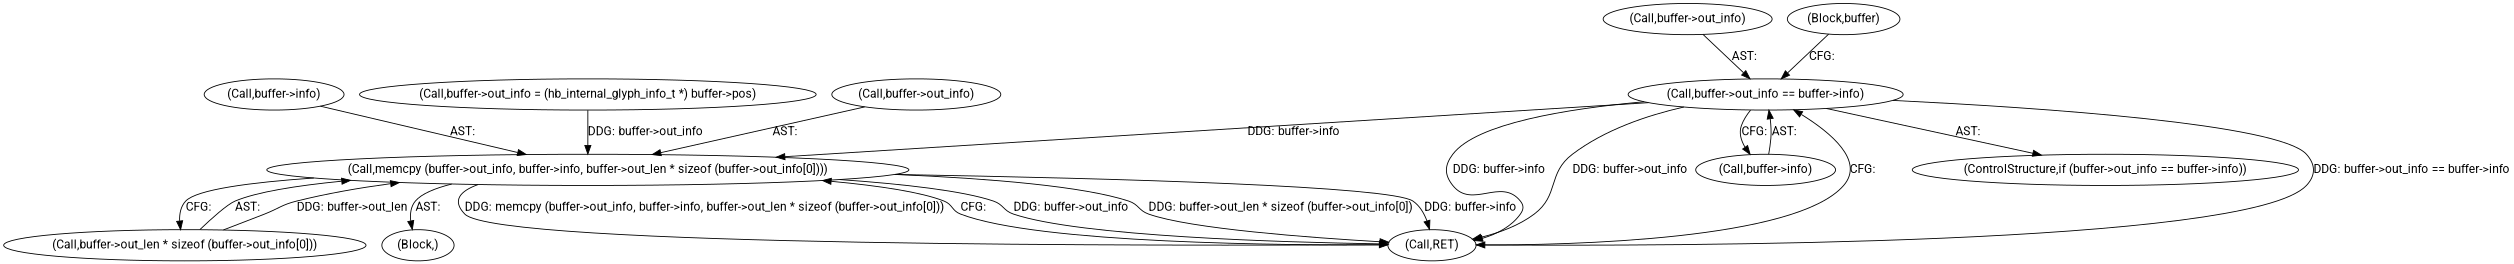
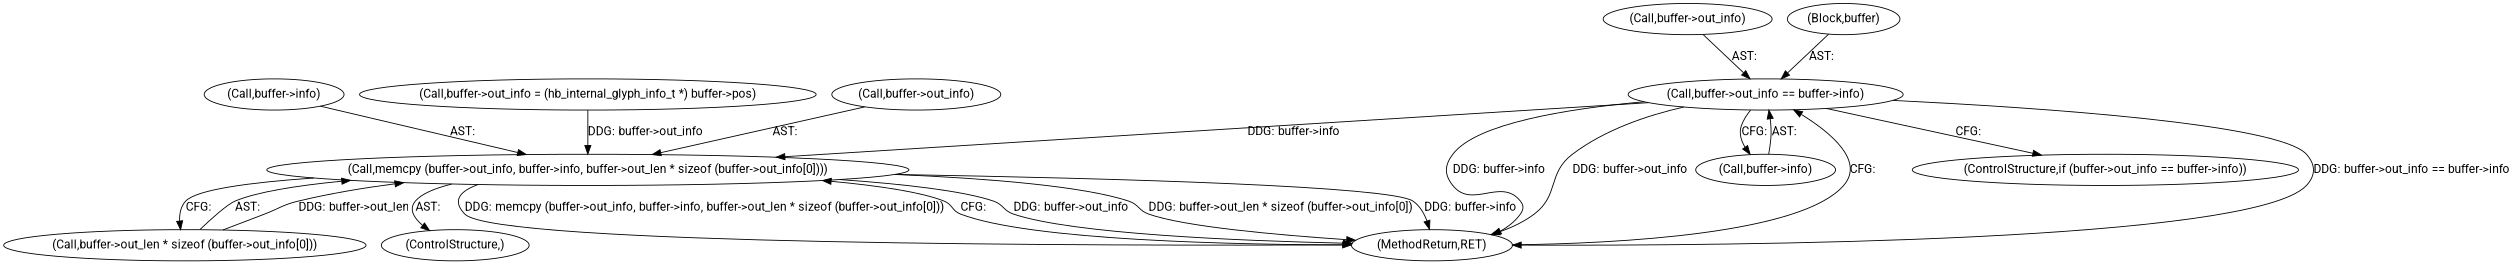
edge "(Block,buffer)" -> "(Call,buffer->out_info == buffer->info)": label "CFG: " -> "AST: "
edge "(Call,buffer->out_info == buffer->info)" -> "(ControlStructure,if (buffer->out_info == buffer->info))": label "AST: " -> "CFG: "
node "(Block,)": label "(Block,)" -> "(ControlStructure,)"
node "(Call,RET)": label "(Call,RET)" -> "(MethodReturn,RET)"
